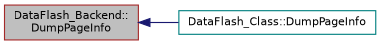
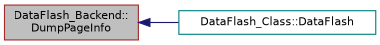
node "DataFlash_Class::DumpPageInfo": label "DataFlash_Class::DumpPageInfo" -> "DataFlash_Class::DataFlash"
